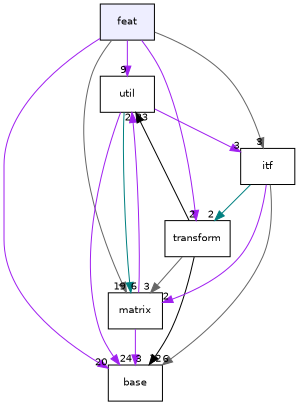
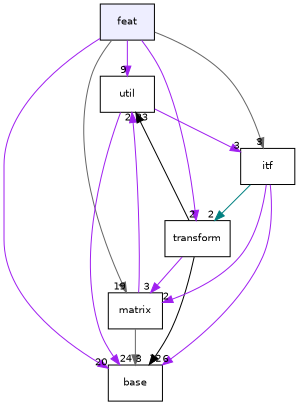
edge "util" -> "matrix": removed
edge "transform" -> "matrix": color gray40 -> purple
edge "itf" -> "base": color gray40 -> purple
edge "matrix" -> "base": color purple -> gray40
